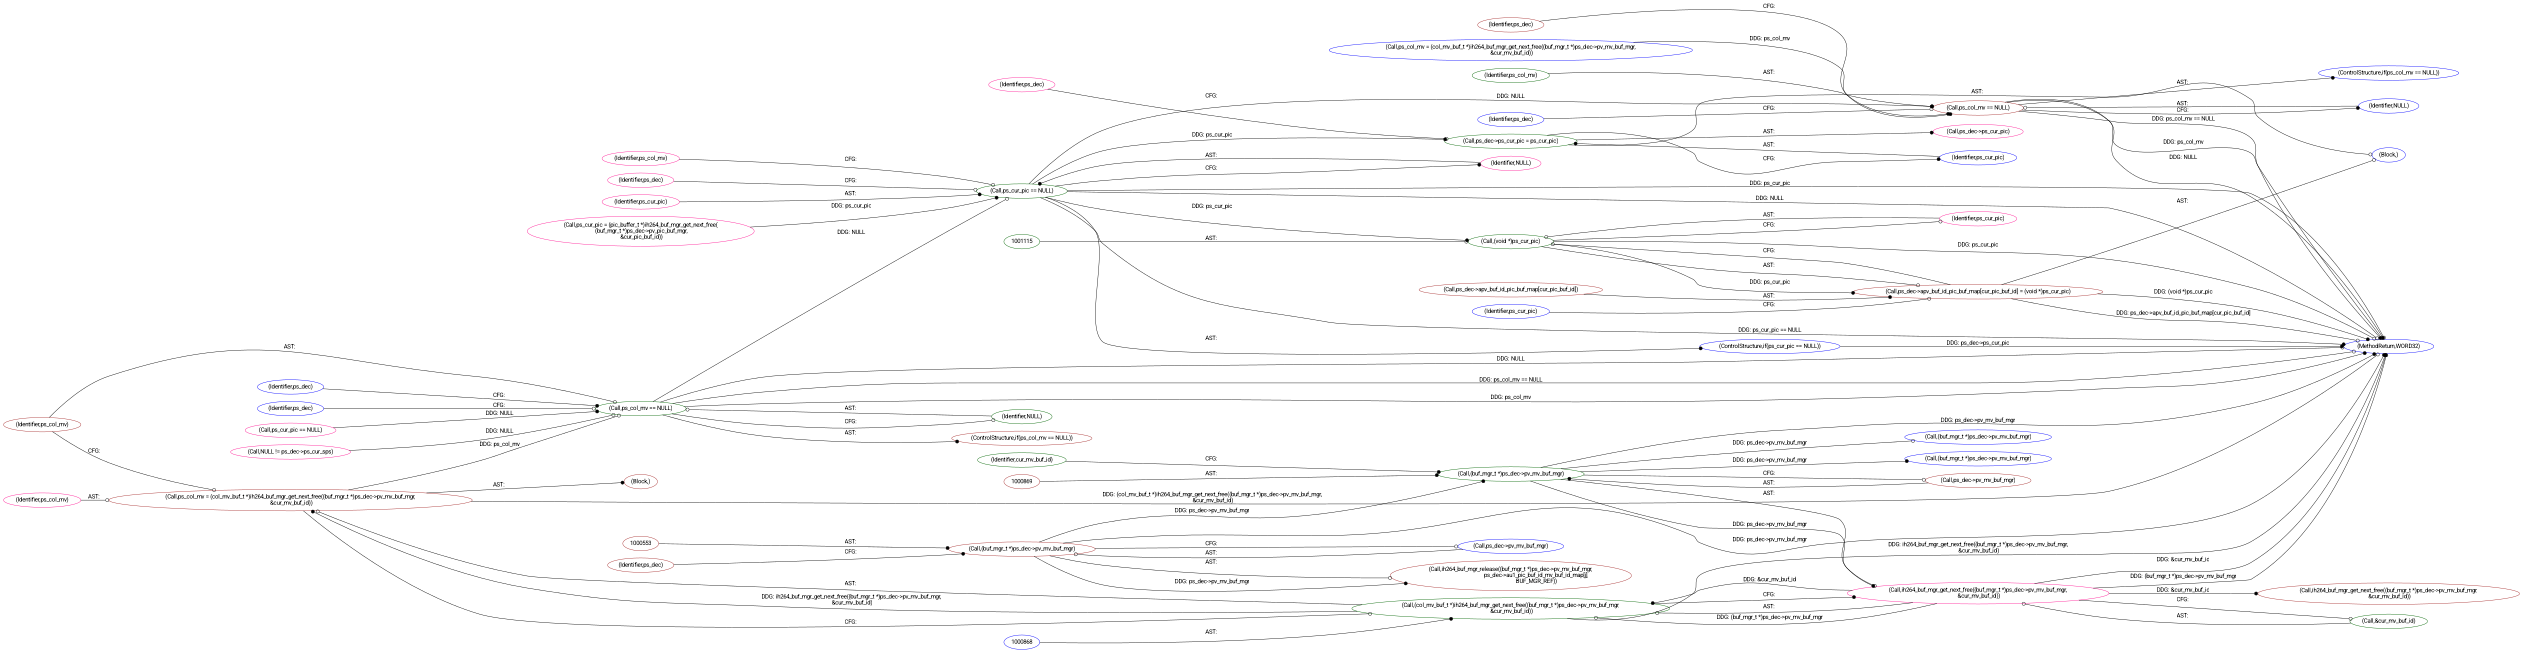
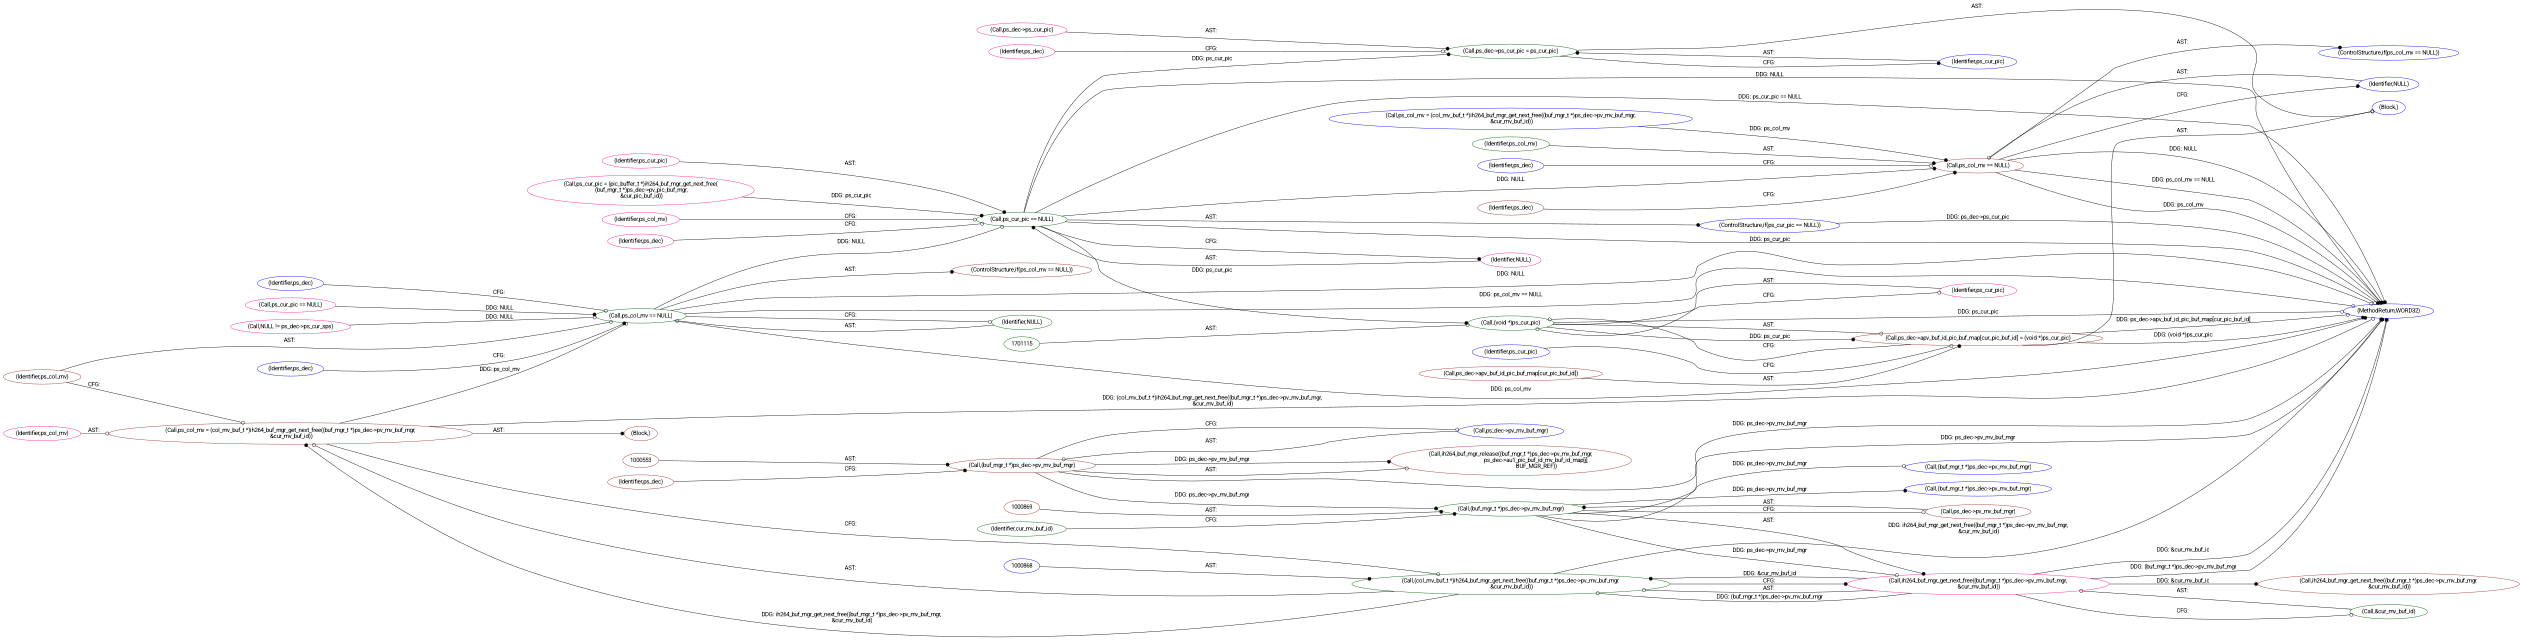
edge "(Call,ps_dec->ps_cur_pic = ps_cur_pic)" -> "(Call,ps_dec->ps_cur_pic)": reversed
node "1001115": label "1001115" -> "1701115"
